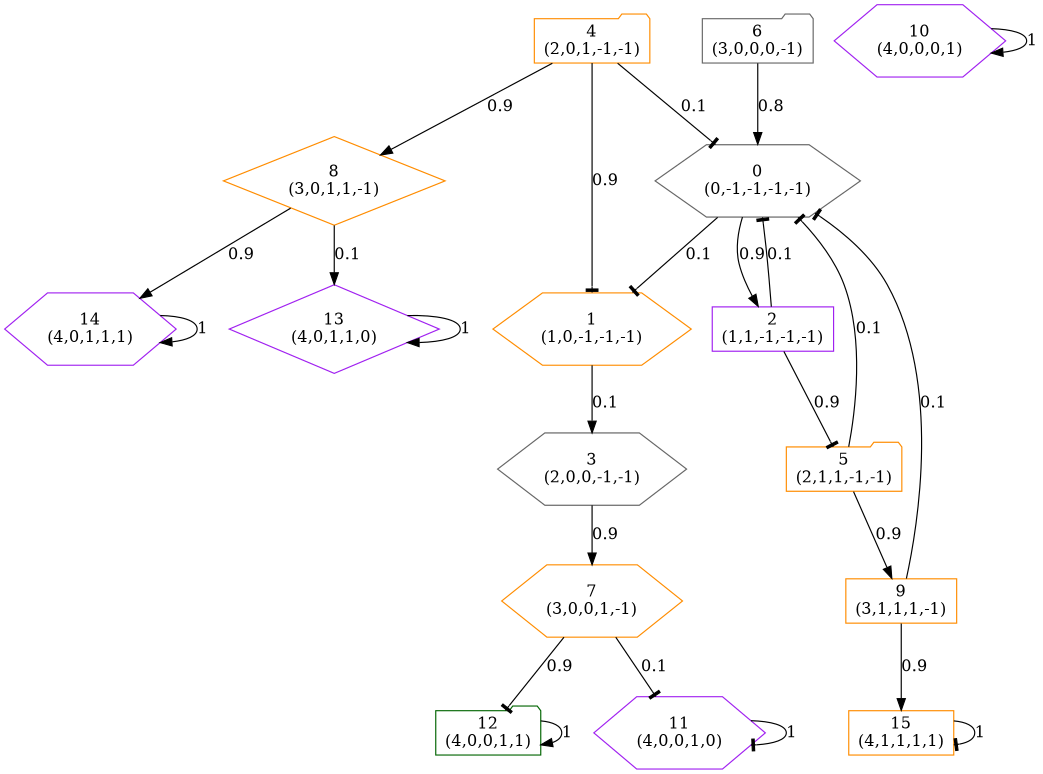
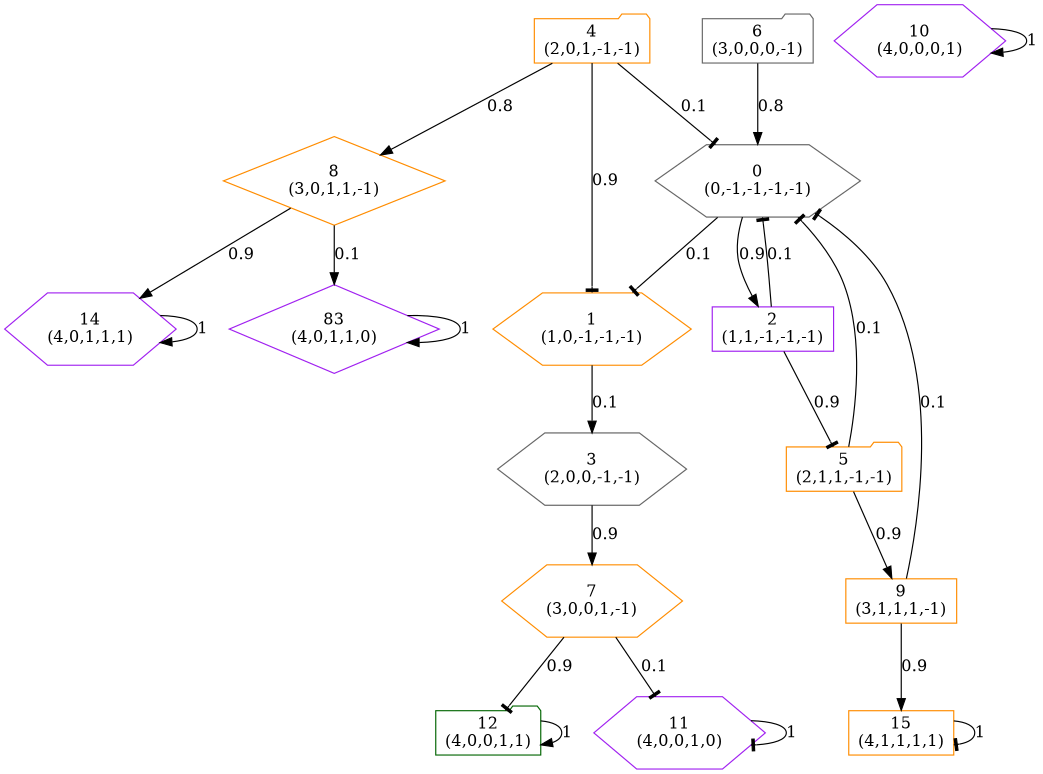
edge "4 (2,0,1,-1,-1)" -> "8 (3,0,1,1,-1)": label "0.9" -> "0.8"
node "13 (4,0,1,1,0)": label "13 (4,0,1,1,0)" -> "83 (4,0,1,1,0)"
